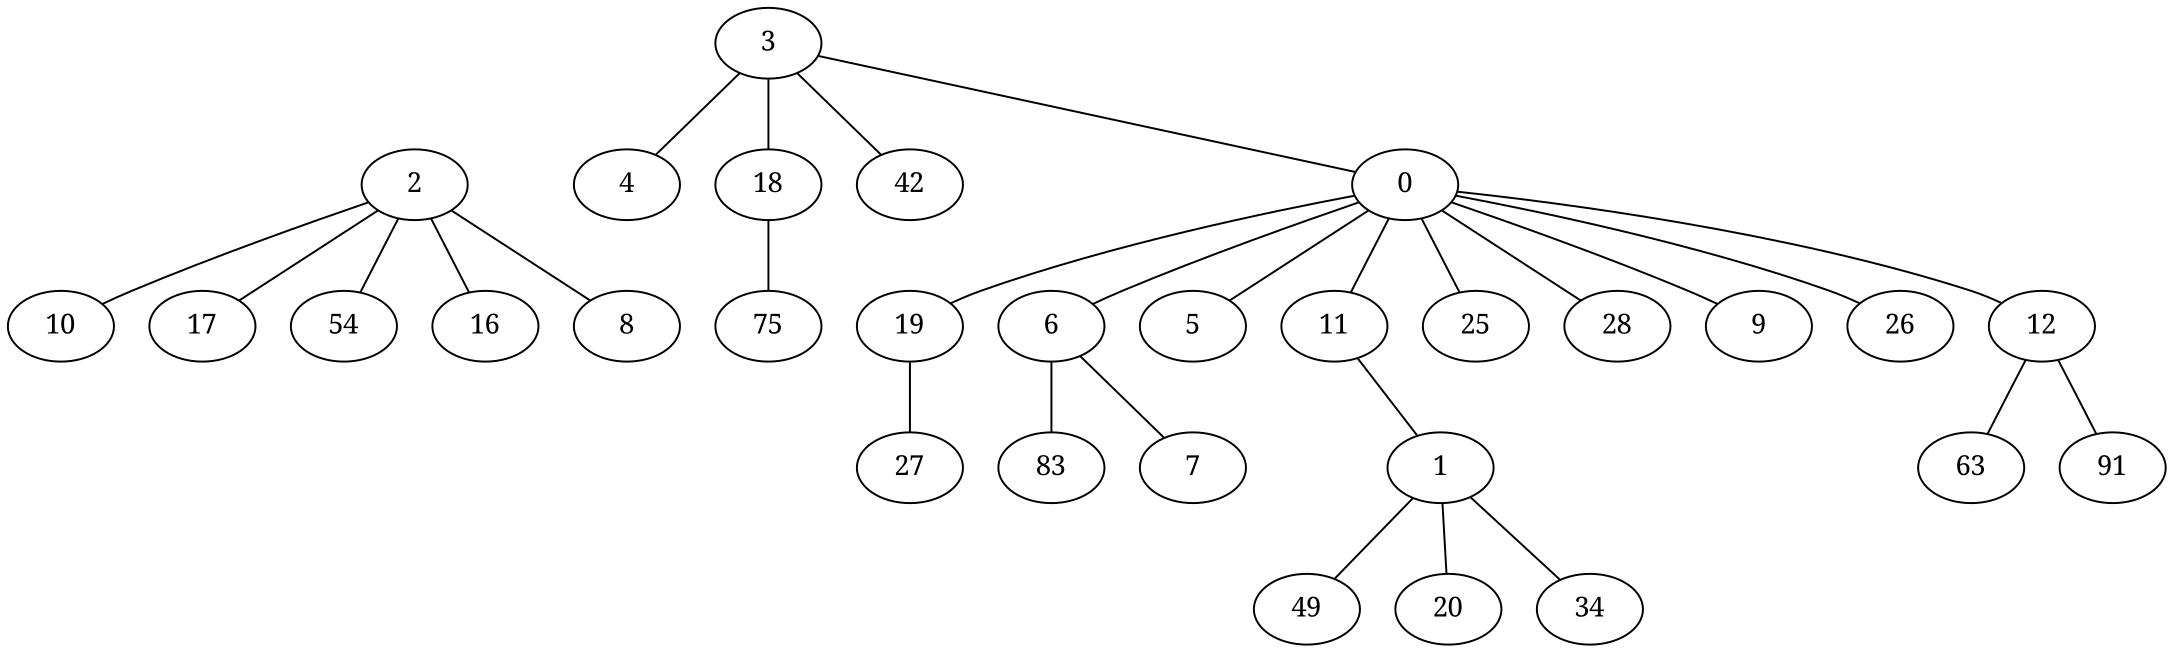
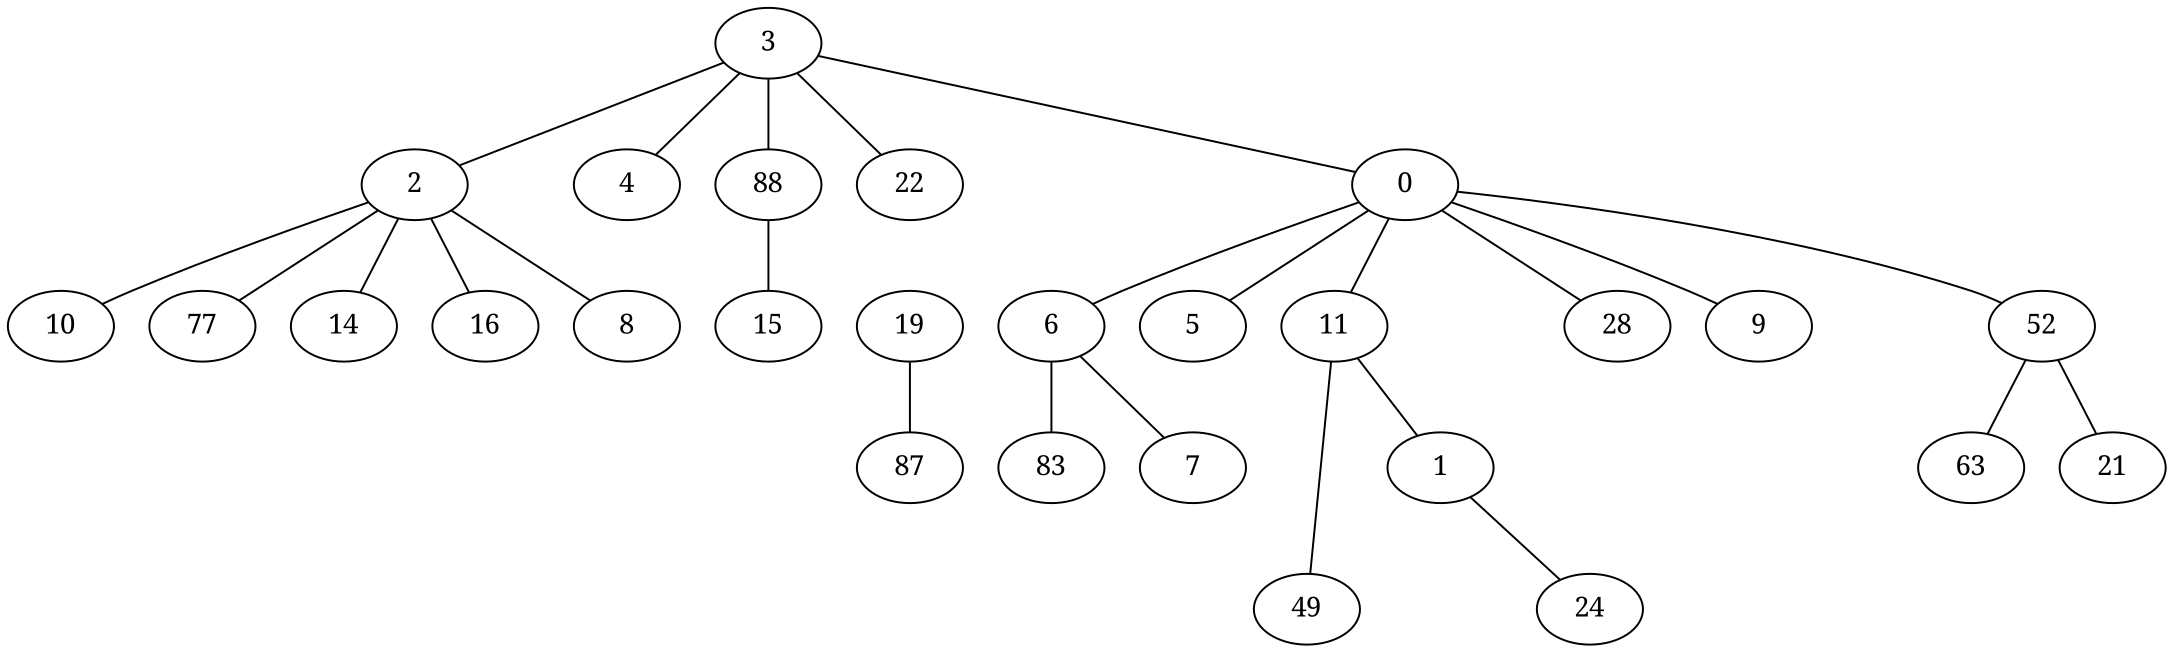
edge "3" -- "2": added
node "18": label "18" -> "88"
node "42": label "42" -> "22"
edge "0" -- "19": removed
node "17": label "17" -> "77"
node "54": label "54" -> "14"
node "75": label "75" -> "15"
node "25": removed
node "26": removed
node "12": label "12" -> "52"
node "27": label "27" -> "87"
node "91": label "91" -> "21"
edge "1" -- "49": now "11" -- "49"
node "20": removed
node "34": label "34" -> "24"
